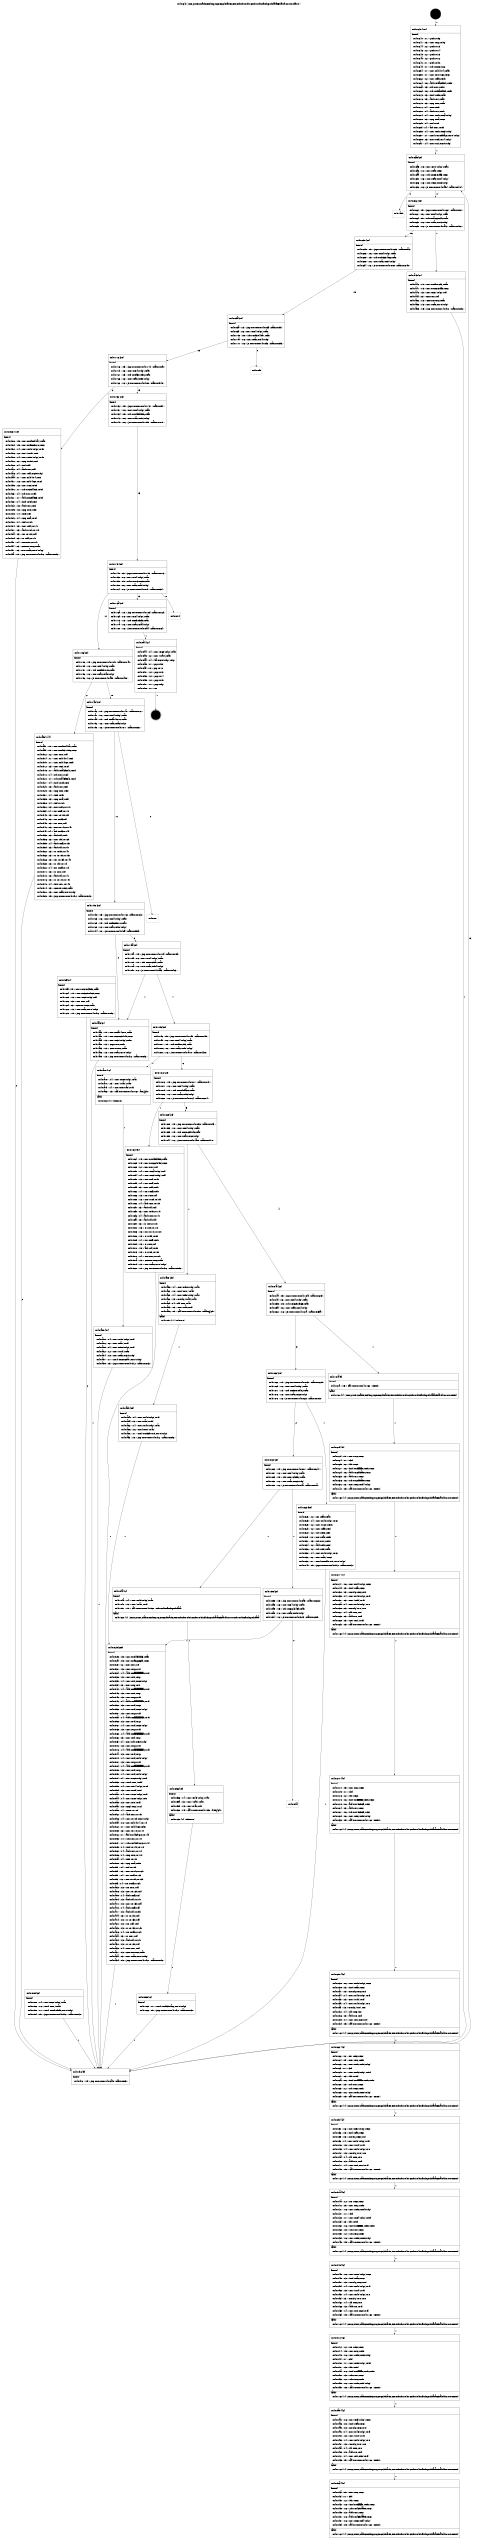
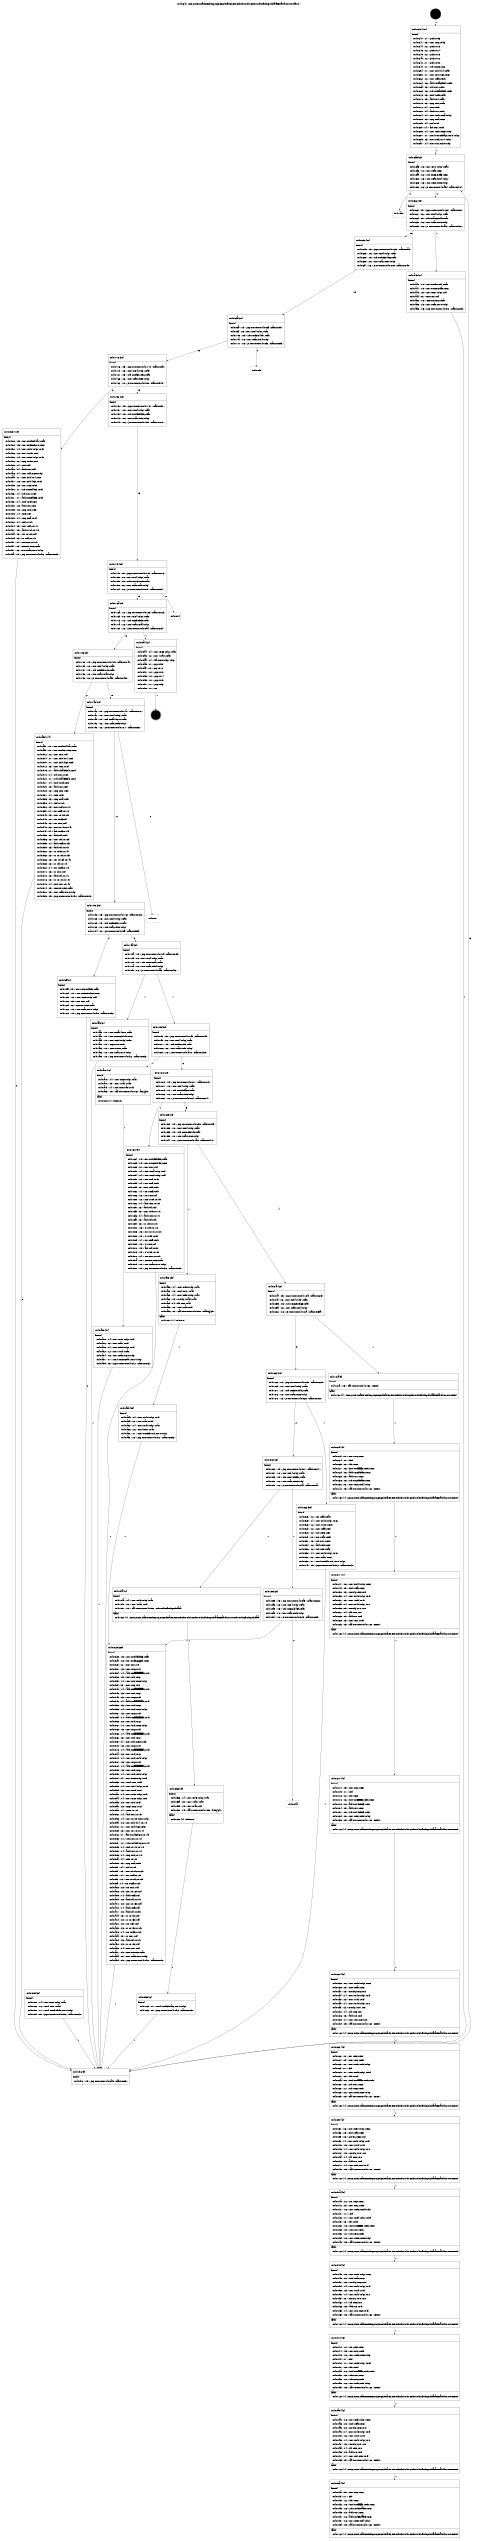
edge "0x40174e [28]" -> "0x401786 [28]": now "0x40176a [28]" -> "0x401786 [28]"
edge "0x4017be [28]" -> "0x401aa3 [27]": now "0x4017be [28]" -> "0x401bff [27]"
